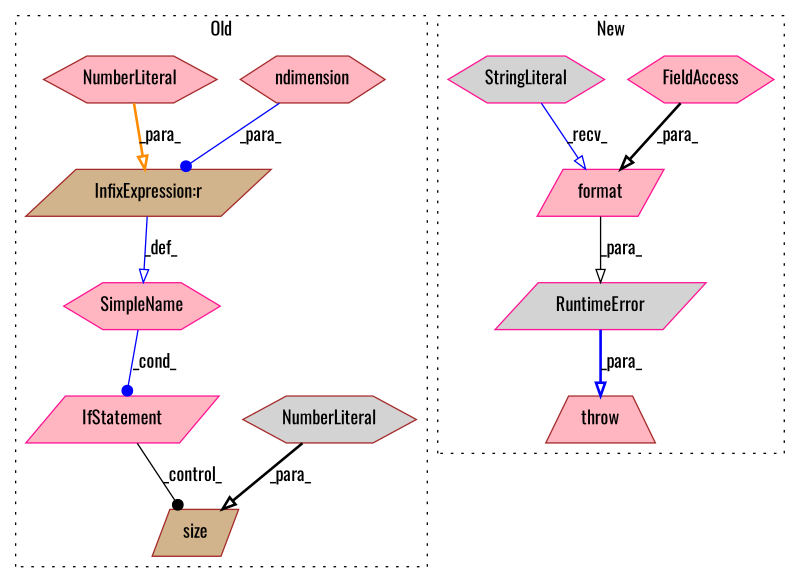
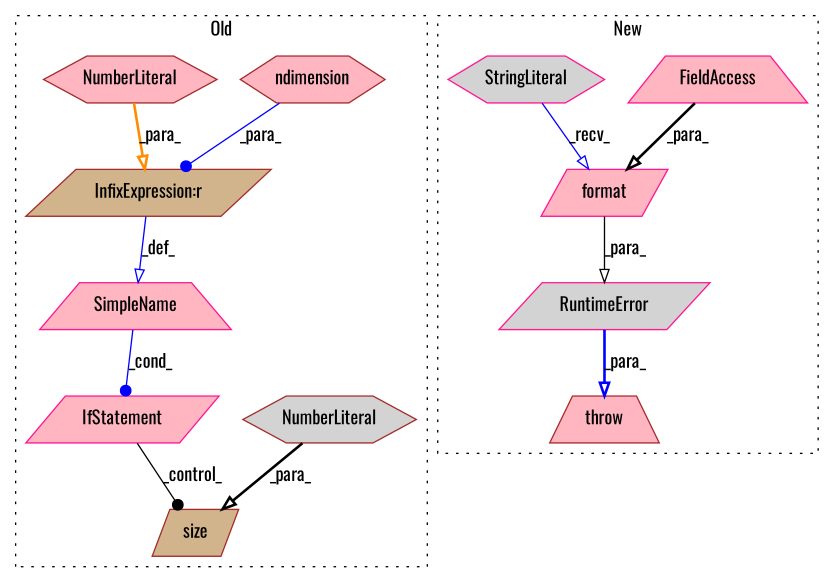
node "FieldAccess": shape hexagon -> trapezium
node "SimpleName": shape hexagon -> trapezium
